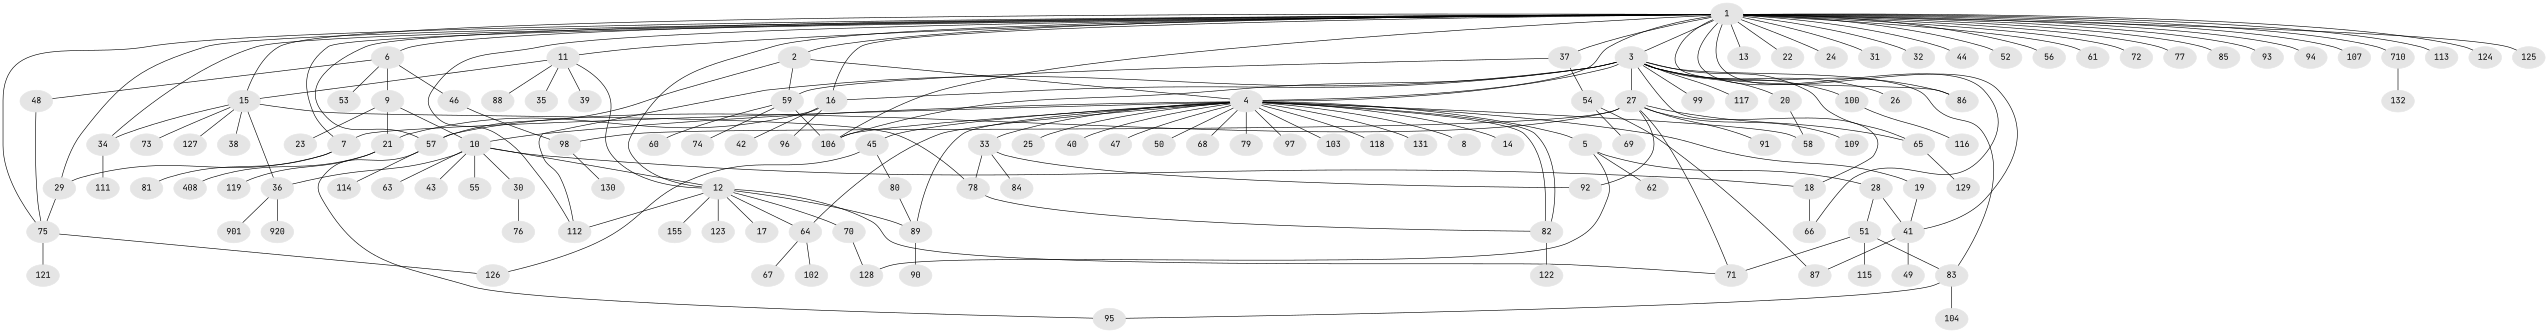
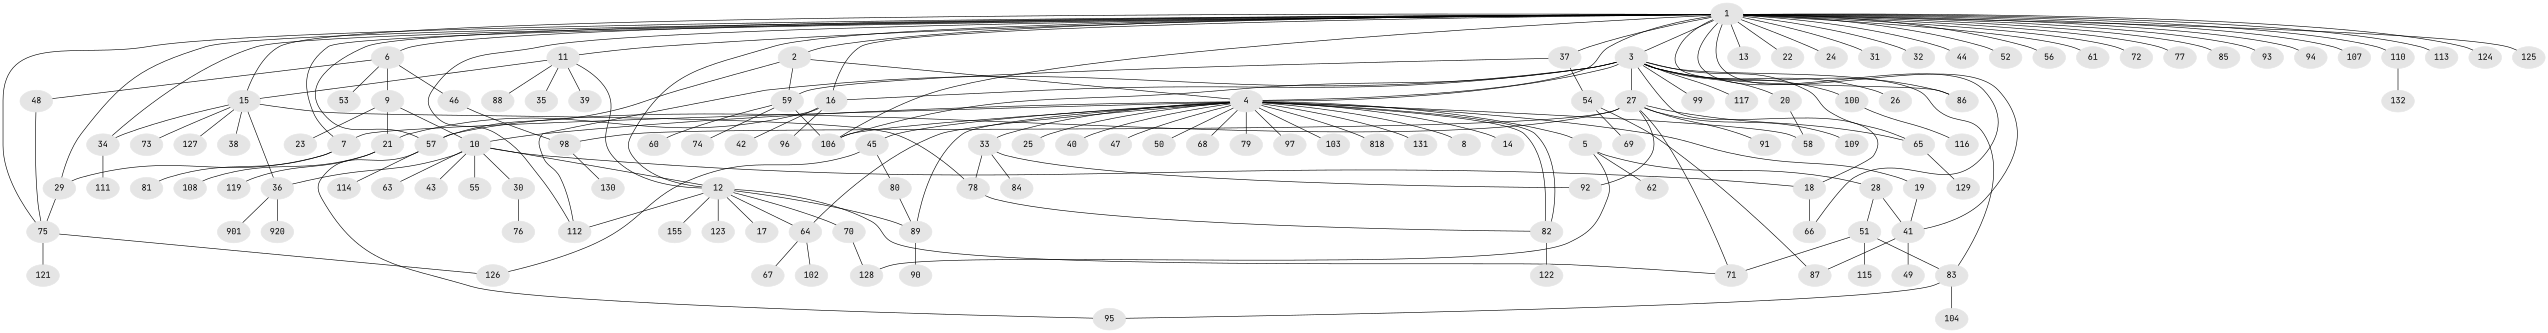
node "710": label "710" -> "110"
node "118": label "118" -> "818"
node "408": label "408" -> "108"
